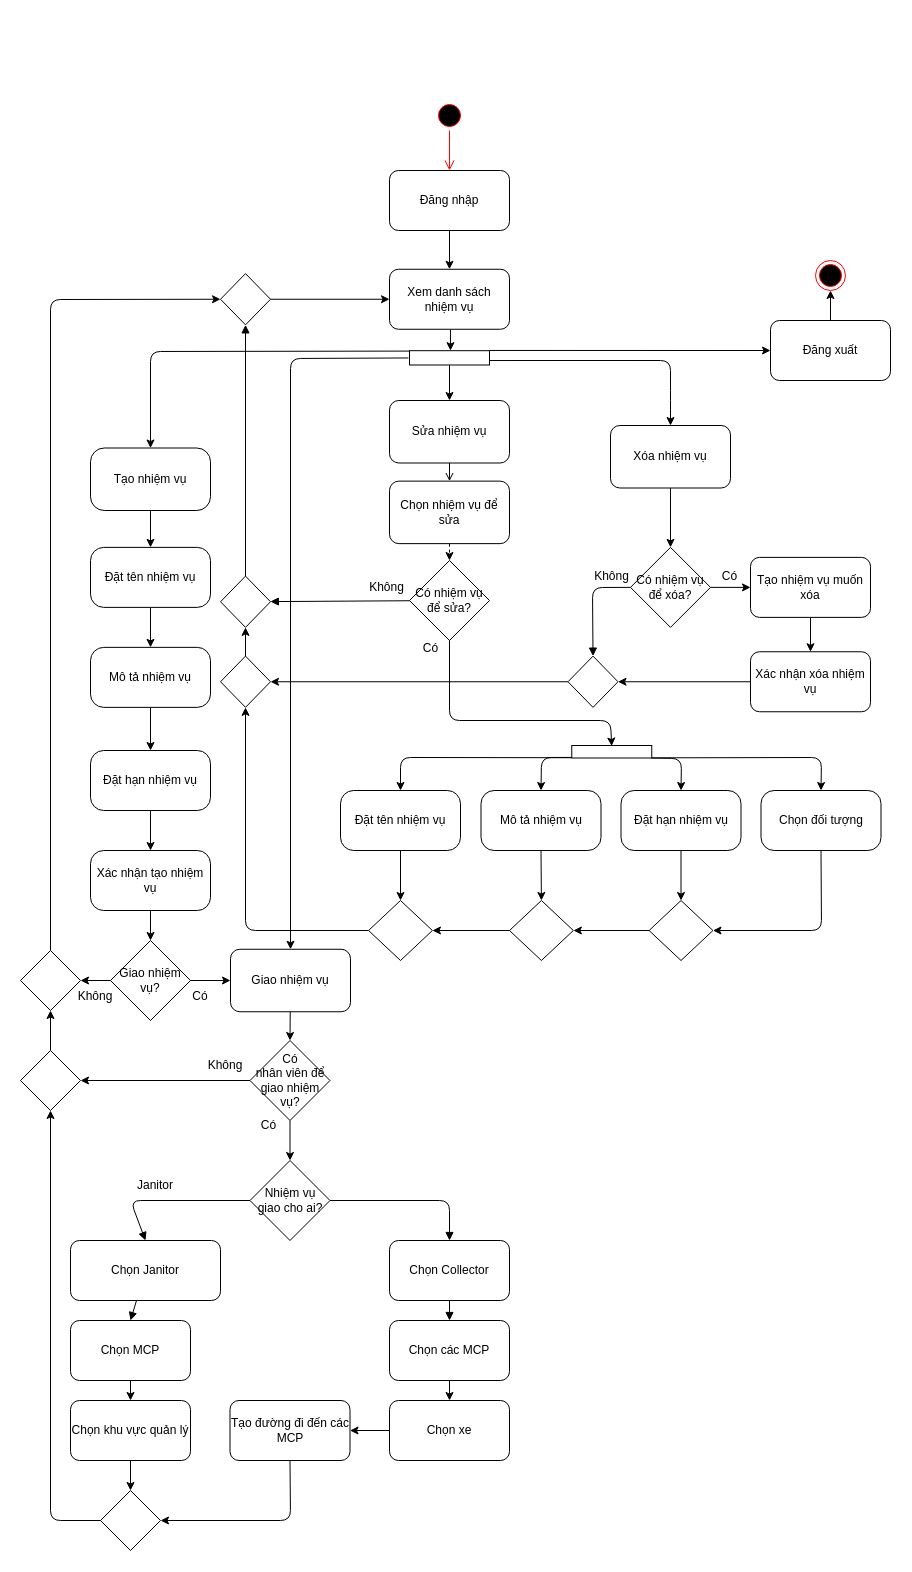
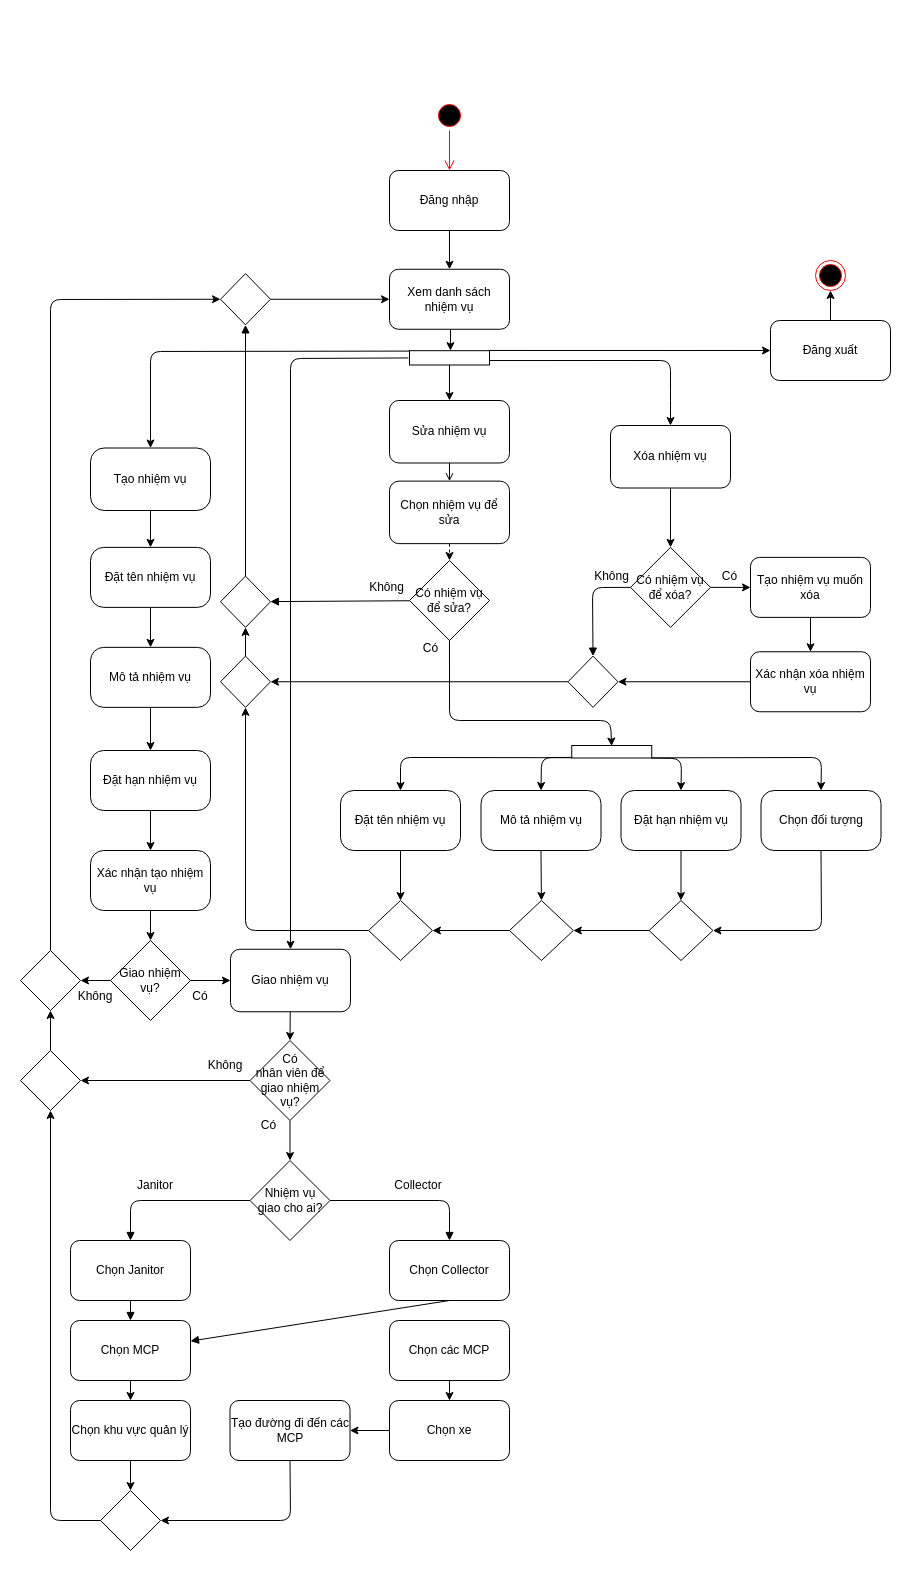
node "Collector": added
node "Chọn Janitor": size 150x60 -> 120x60
edge "Chọn Collector" -> "Chọn các MCP": now "Chọn Collector" -> "Chọn MCP"
